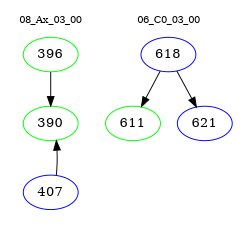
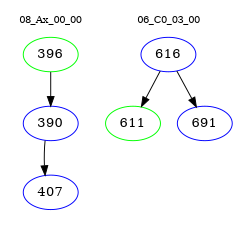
cluster "08_Ax_03_00": label "08_Ax_03_00" -> "08_Ax_00_00"
node "618": label "618" -> "616"
node "390": color green -> blue
node "621": label "621" -> "691"
edge "407" -> "390": reversed
